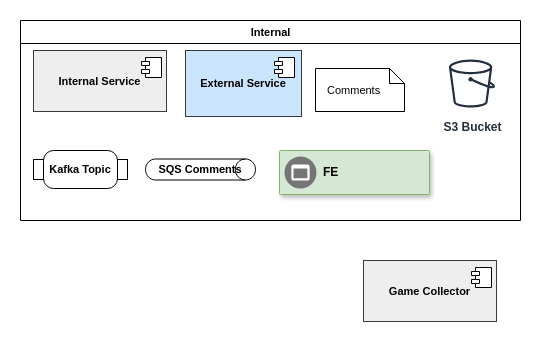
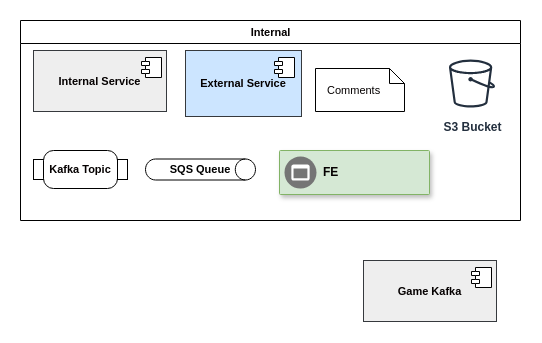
node "SQS Comments": label "SQS Comments" -> "SQS Queue"
node "Game Collector": label "Game Collector" -> "Game Kafka"
